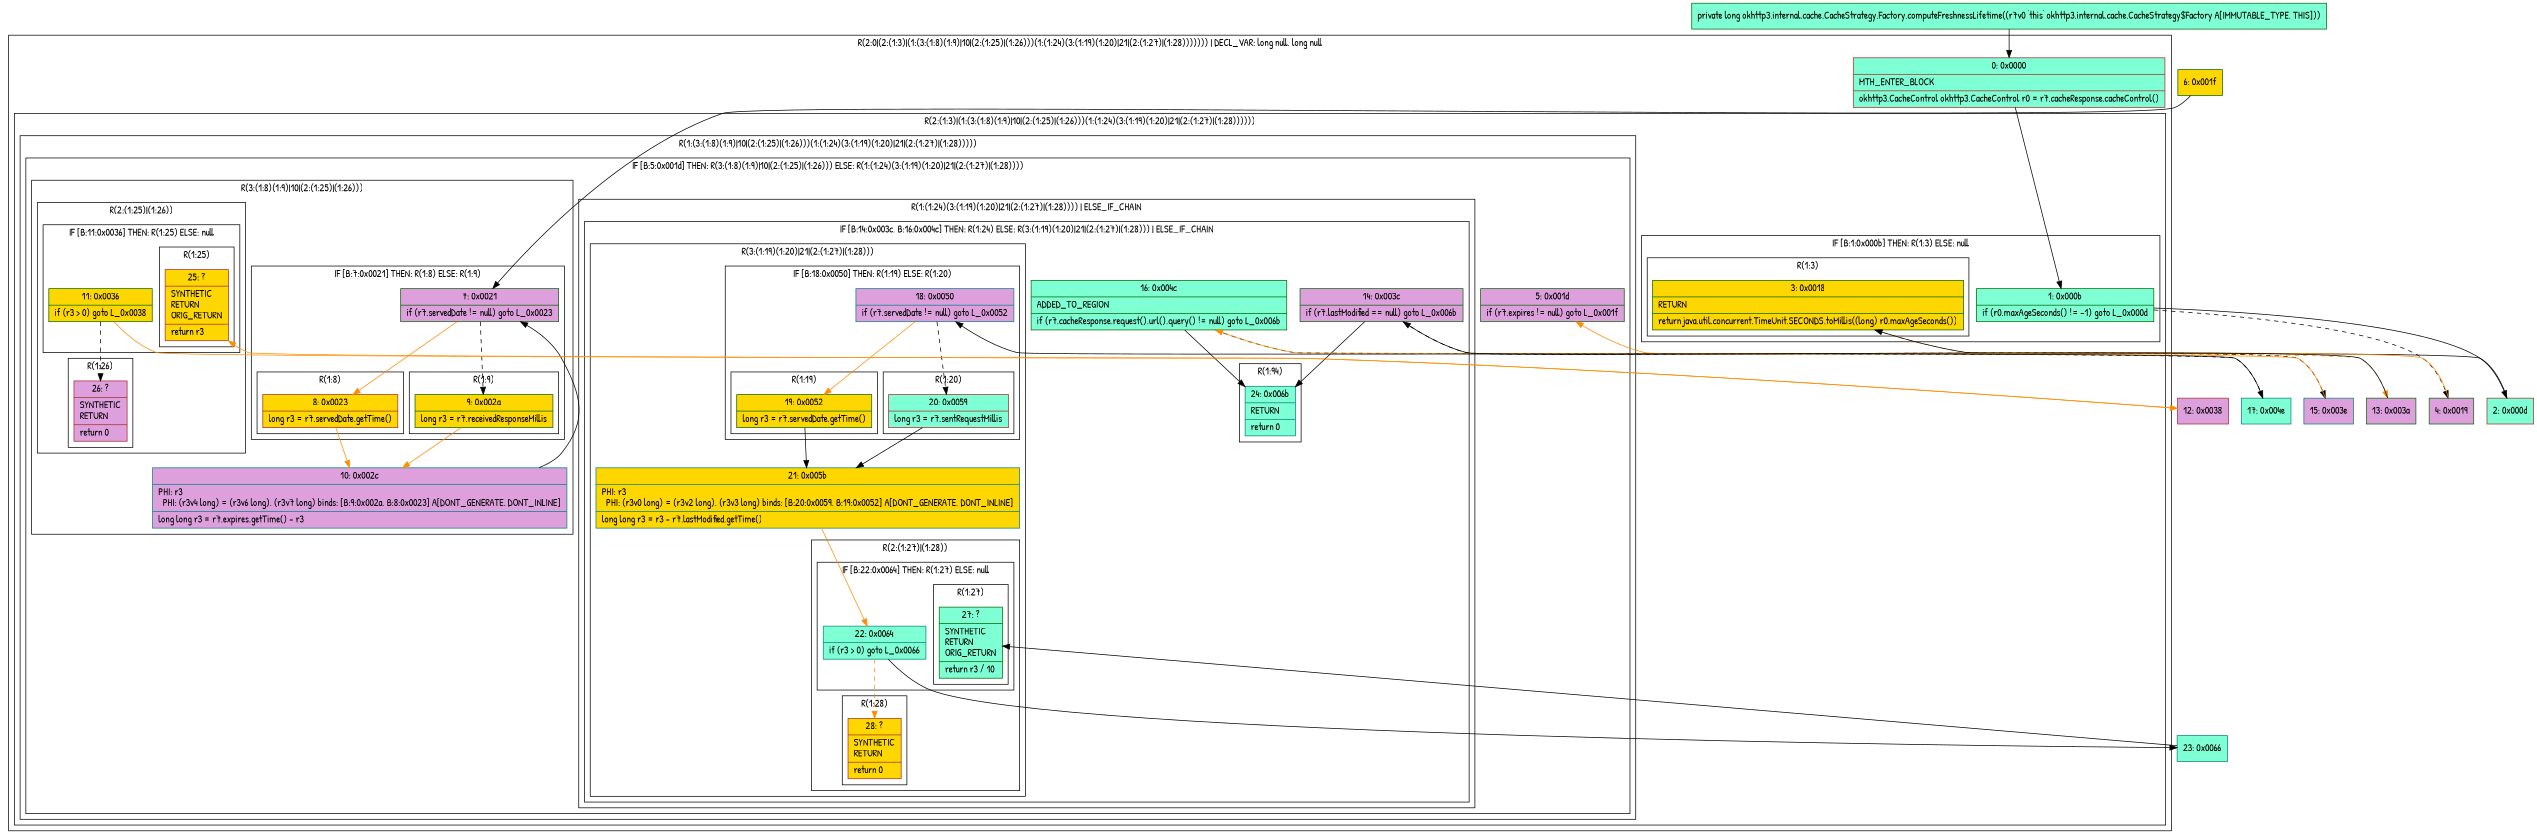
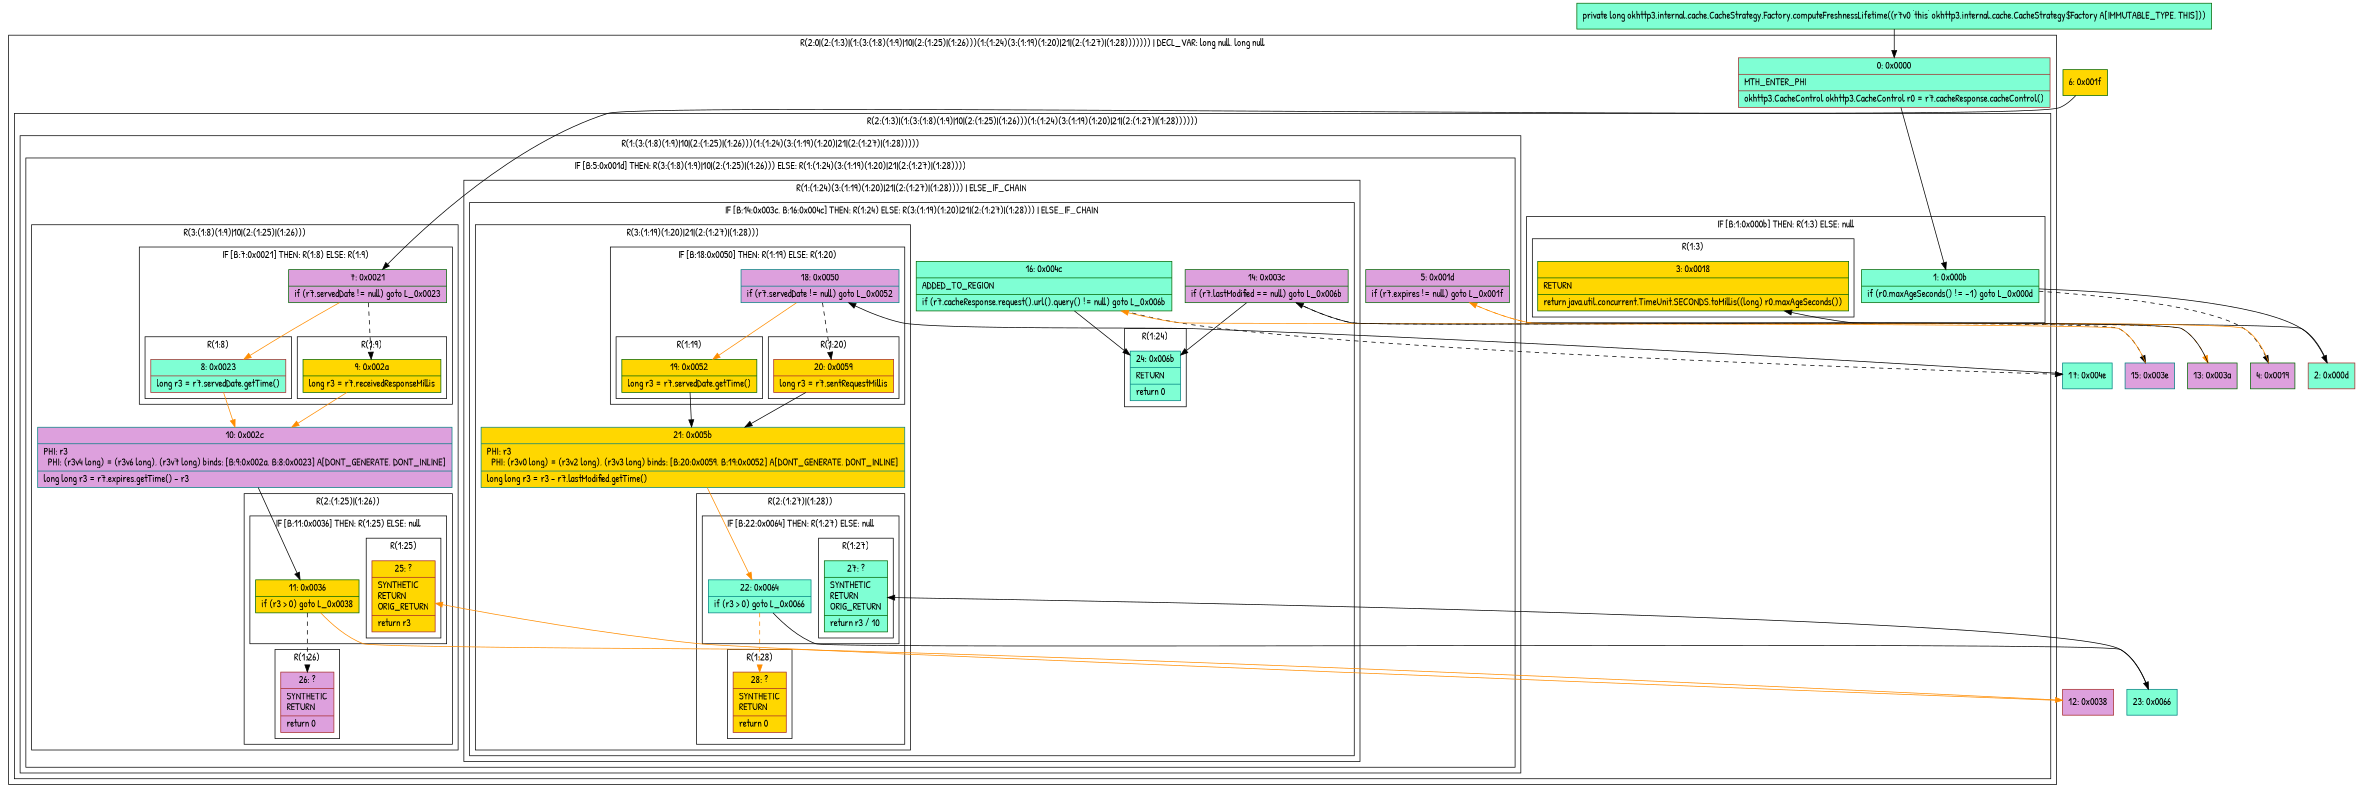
node "0: 0x0000": text "MTH_ENTER_BLOCK" -> "MTH_ENTER_PHI"
edge "3: 0x0018" -> "13: 0x003a": now "5: 0x001d" -> "13: 0x003a"
cluster "R(1:94)": label "R(1:94)" -> "R(1:24)"
edge "10: 0x002c" -> "7: 0x0021": now "10: 0x002c" -> "11: 0x0036"
node "8: 0x0023": fillcolor gold -> aquamarine
node "20: 0x0059": fillcolor aquamarine -> gold
